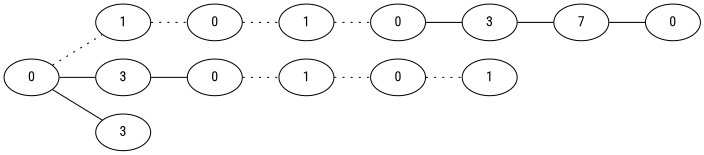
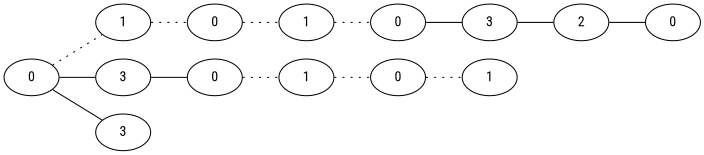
node "7": label "7" -> "2"
